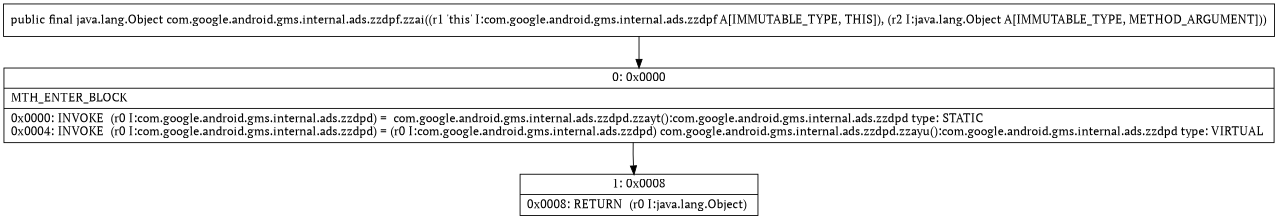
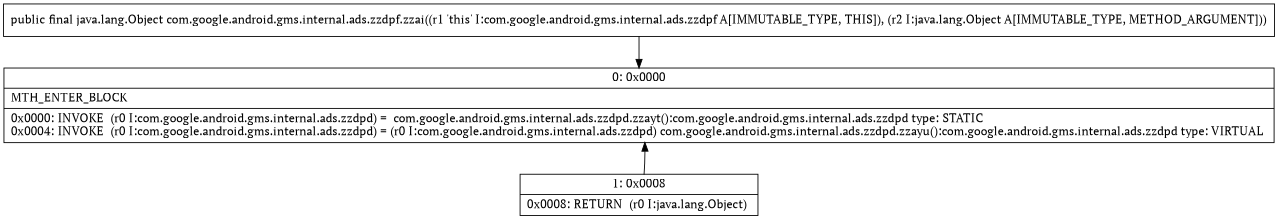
edge "0: 0x0000" -> "1: 0x0008": reversed
